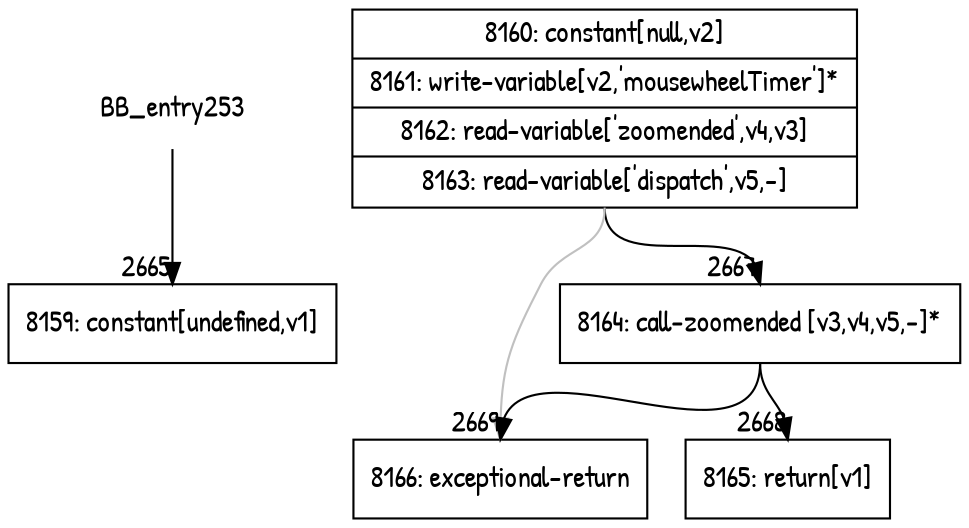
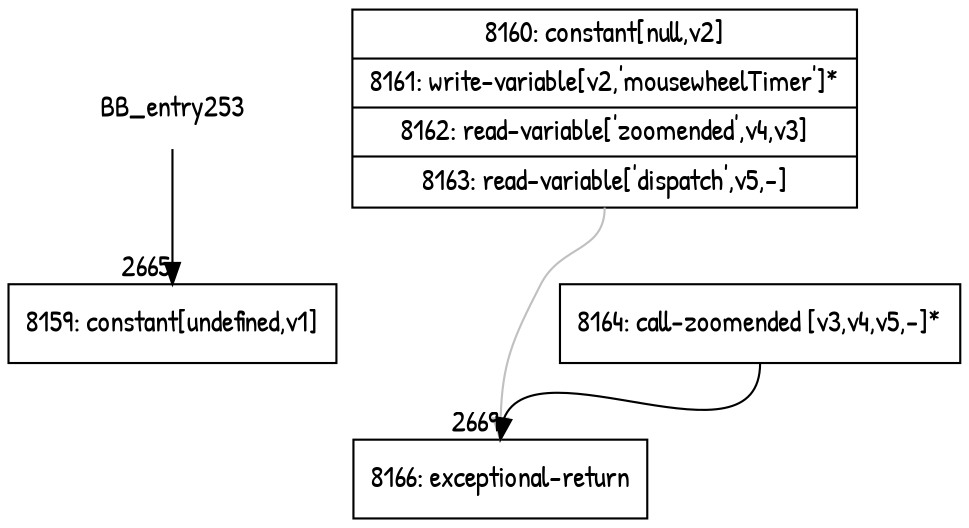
edge "8160: constant[null,v2]" -> "8164: call-zoomended [v3,v4,v5,-]*": removed
node "8165: return[v1]": removed
